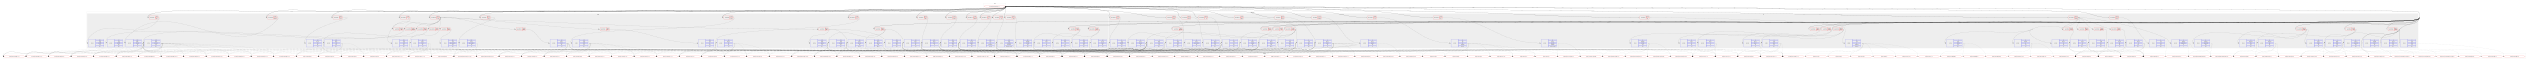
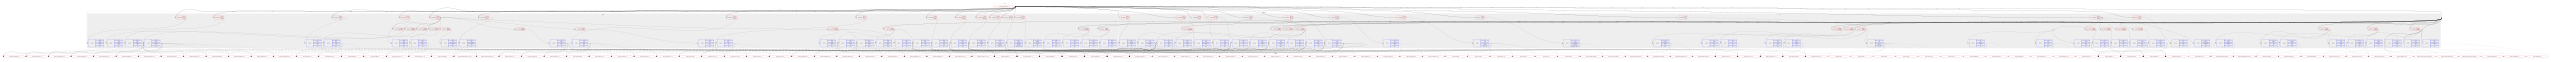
node "portage://dev-libs/openssl-3.0.15": added
